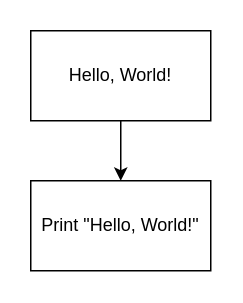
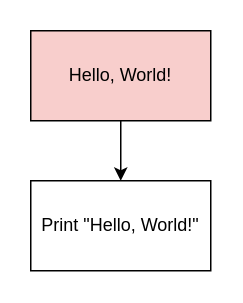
node "Hello, World!": fillcolor #ffffff -> #f8cecc
